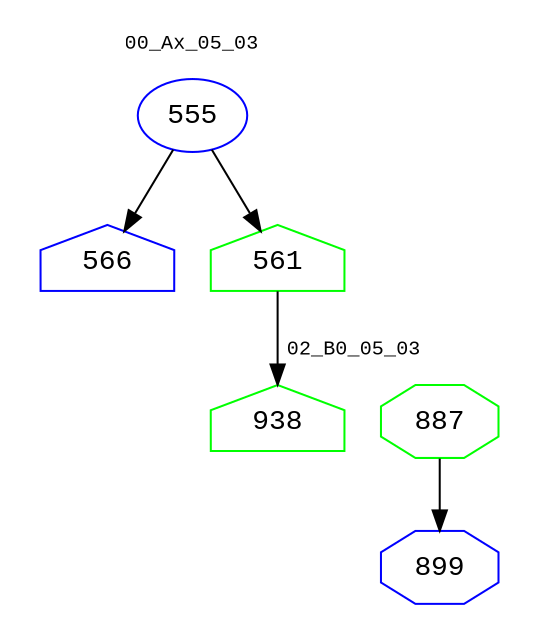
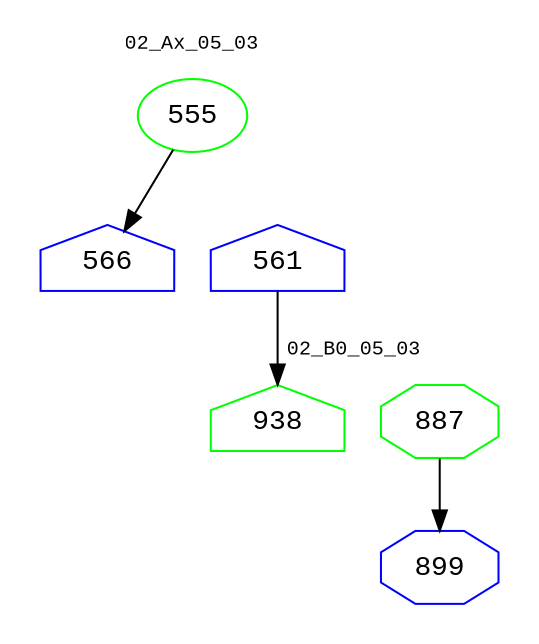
cluster "00_Ax_05_03": label "00_Ax_05_03" -> "02_Ax_05_03"
node "555": color blue -> green
edge "555" -> "561": removed
node "561": color green -> blue
